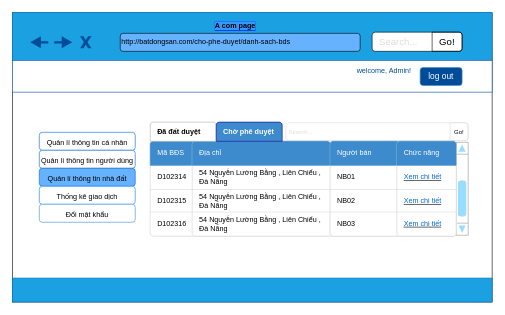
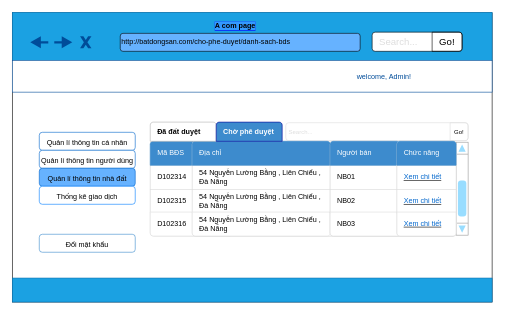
node "welcome, Admin!": moved (384, 71) -> (384, 77)
node "log out": removed
node "Đổi mật khẩu": moved (87, 213) -> (87, 243)
